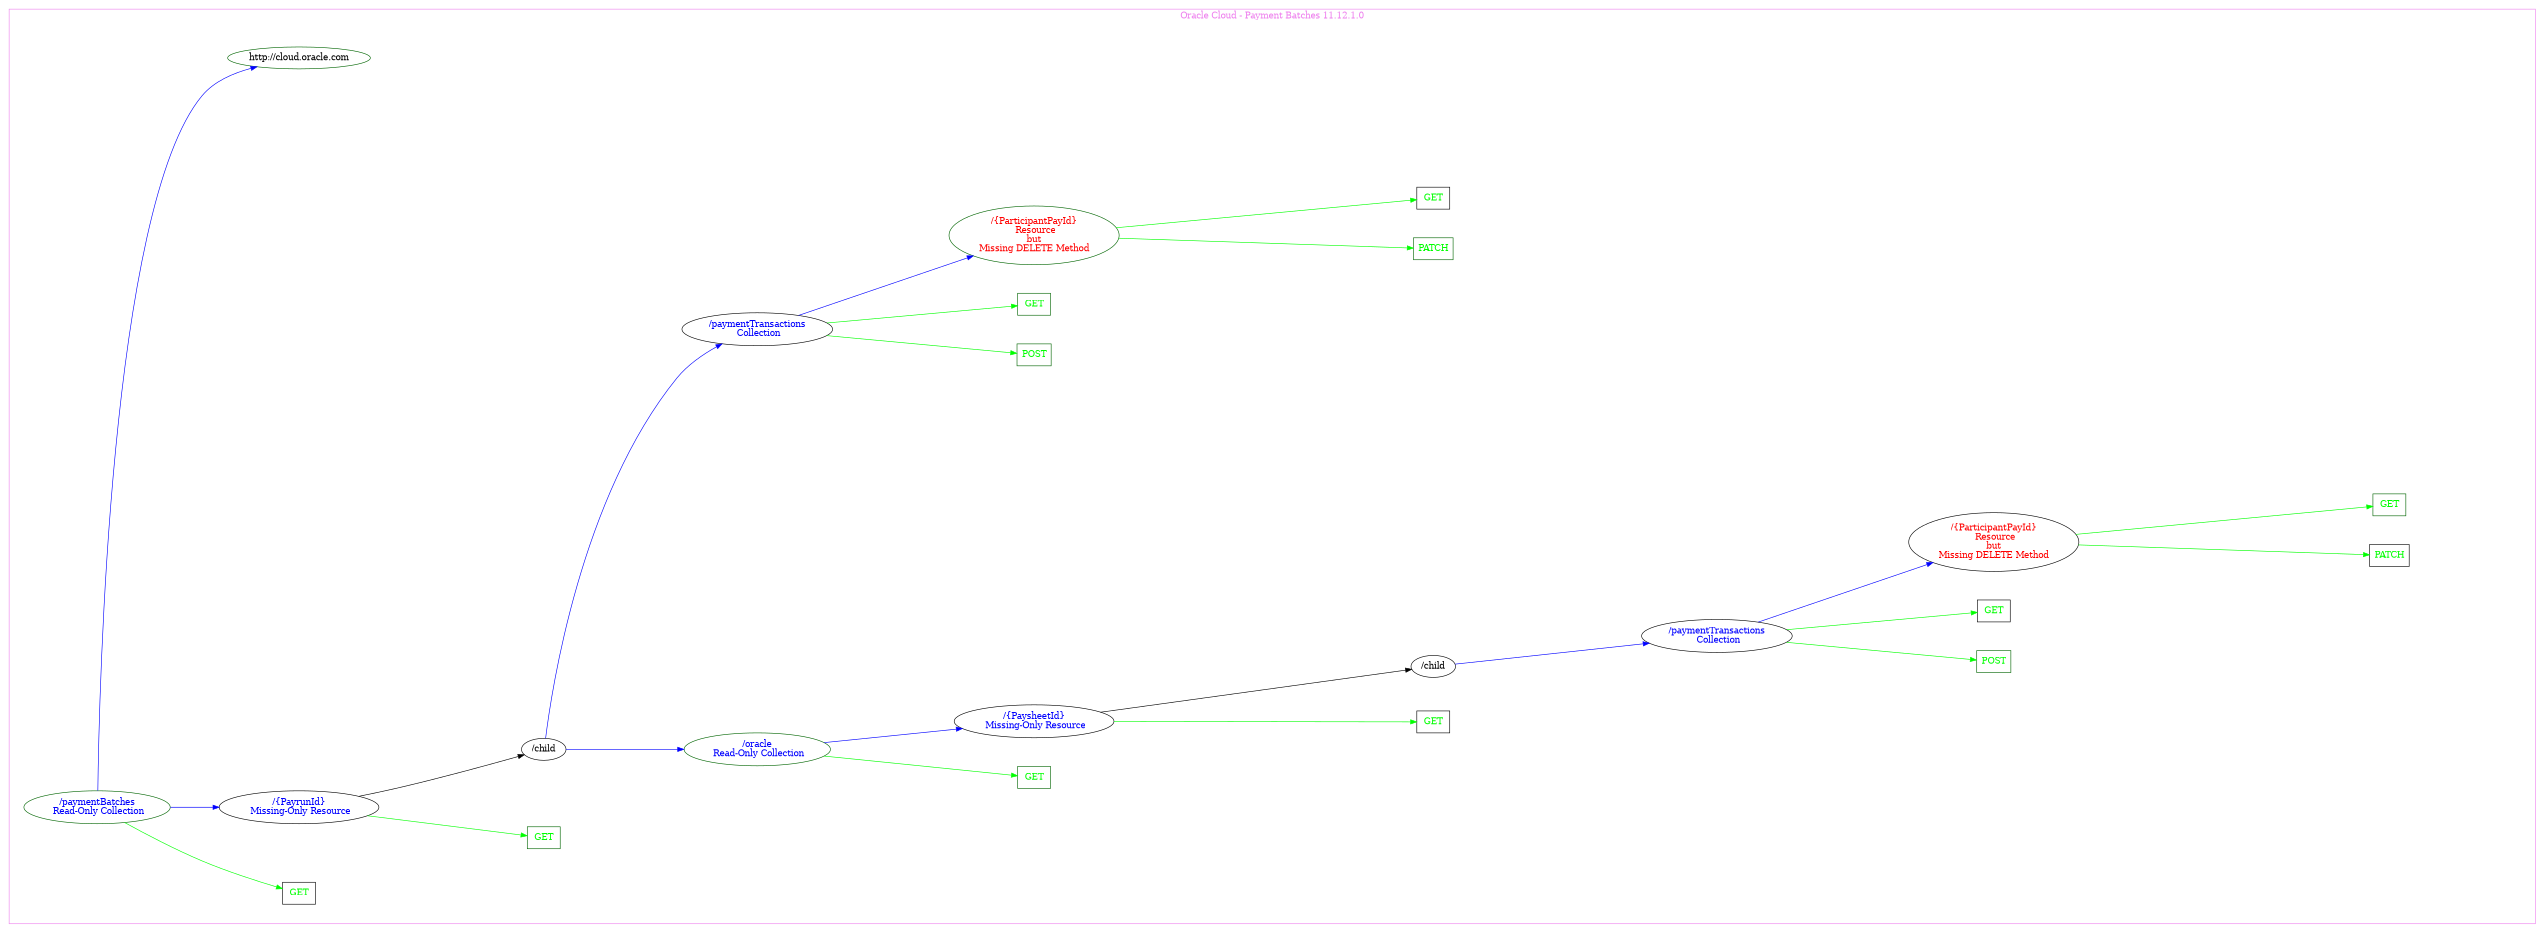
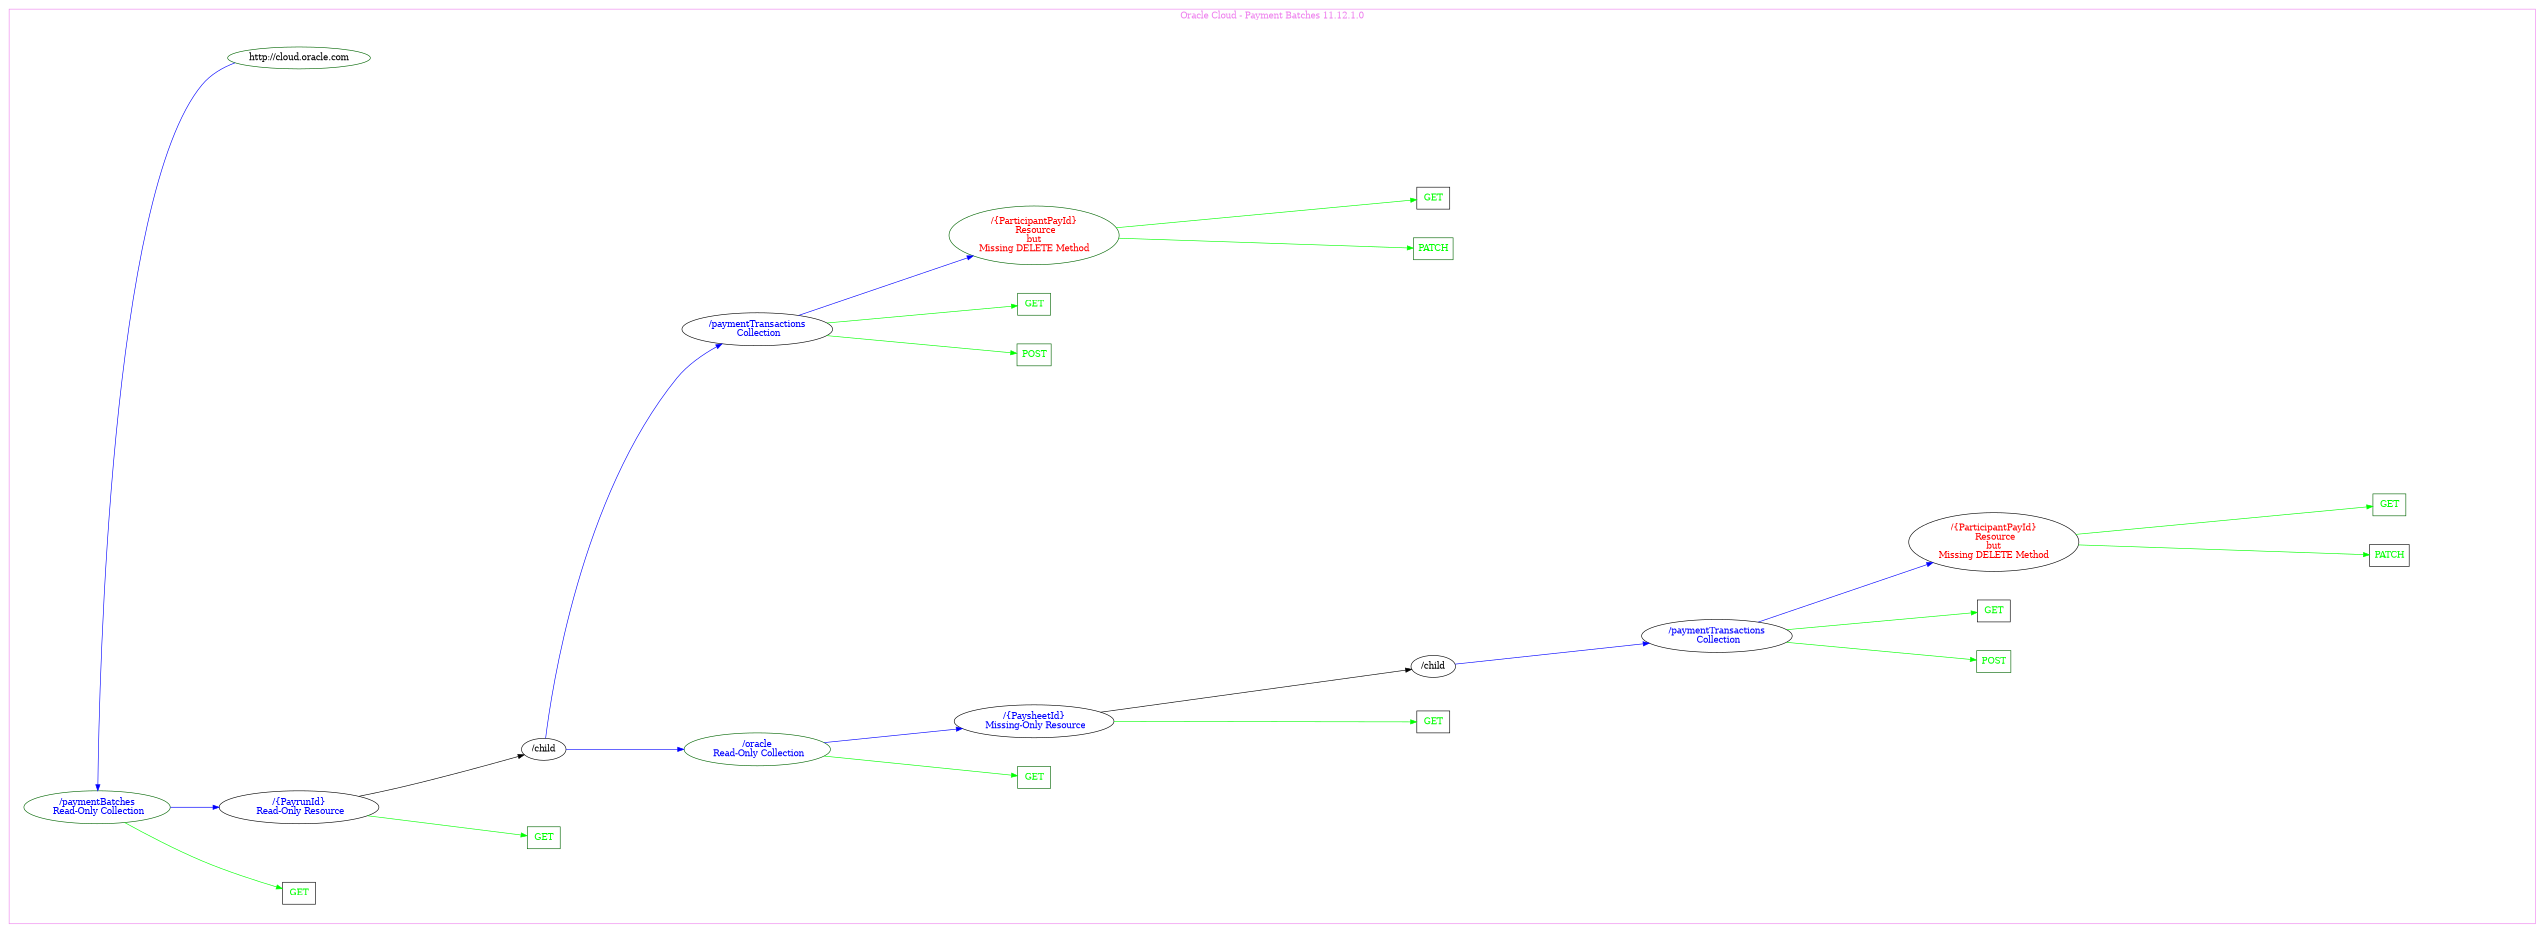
edge "/paymentBatches Read-Only Collection" -> "http://cloud.oracle.com": reversed
node "/{PayrunId} Missing-Only Resource": label "/{PayrunId} Missing-Only Resource" -> "/{PayrunId} Read-Only Resource"
